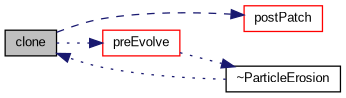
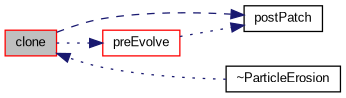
node "postPatch": color red -> black
node "clone": color black -> red
edge "preEvolve" -> "~ParticleErosion": now "preEvolve" -> "postPatch"
